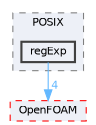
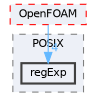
edge "regExp" -> "OpenFOAM": reversed
